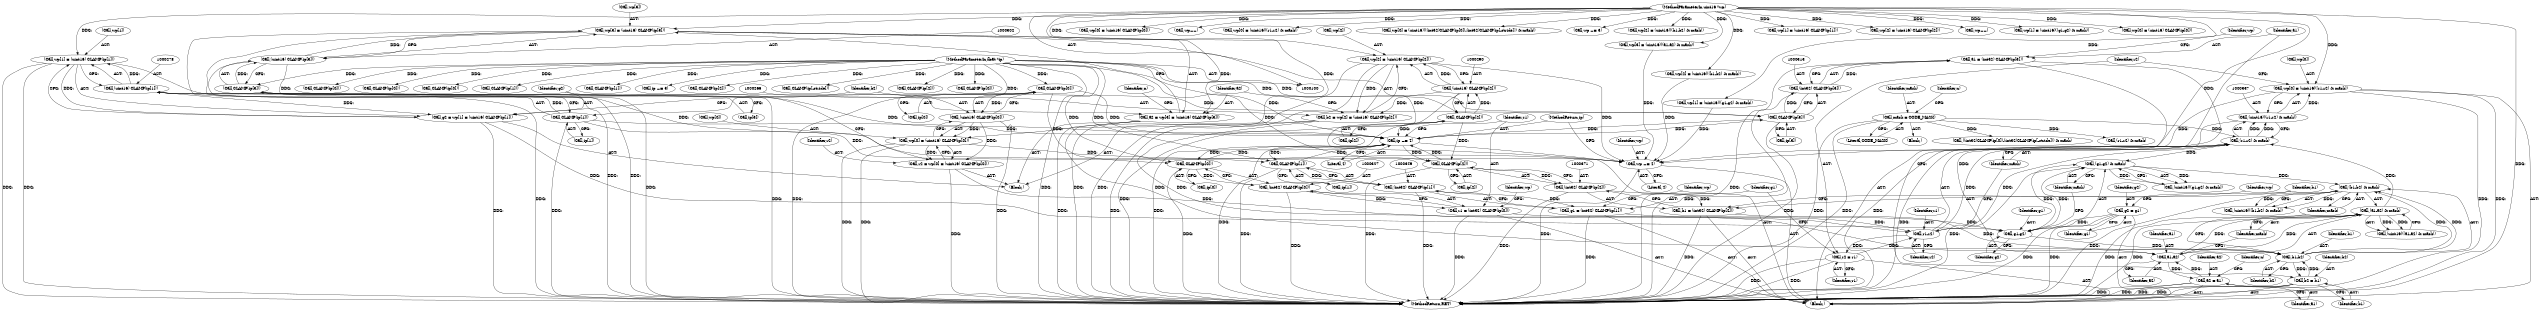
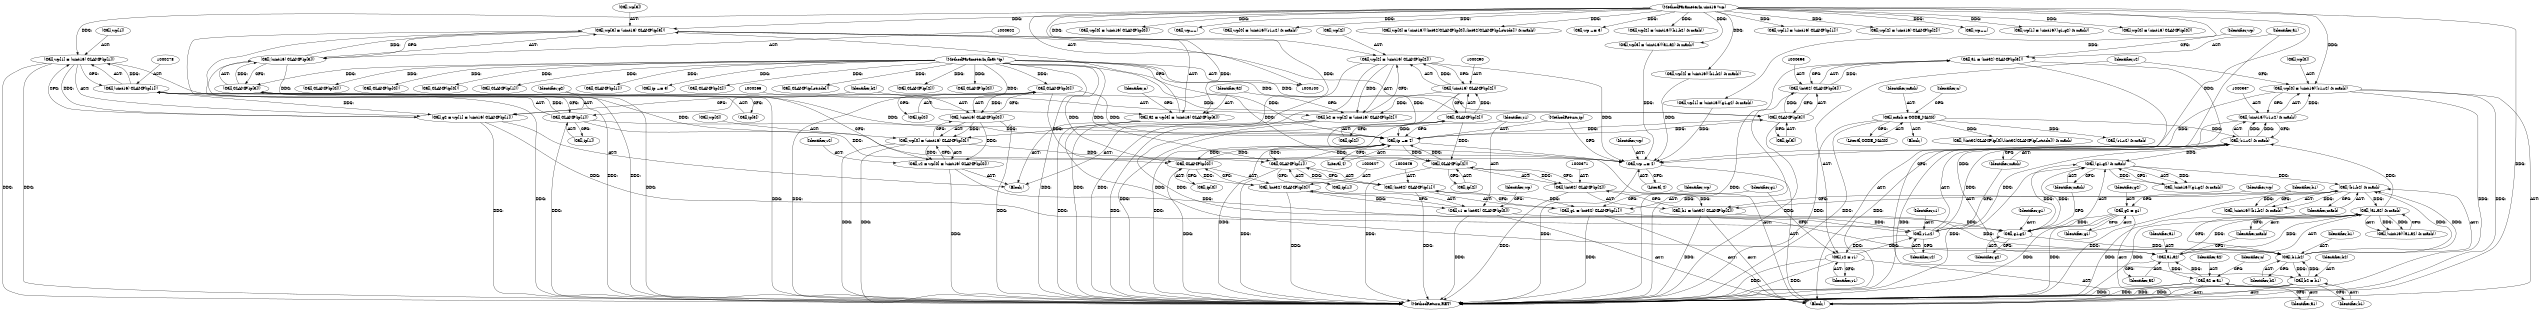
node "1000313": label "1000313" -> "1000393"
edge "(Call,(b1-b2) & mask)" -> "(Call,(a1-a2) & mask)": label "AST: " -> "DDG: "
